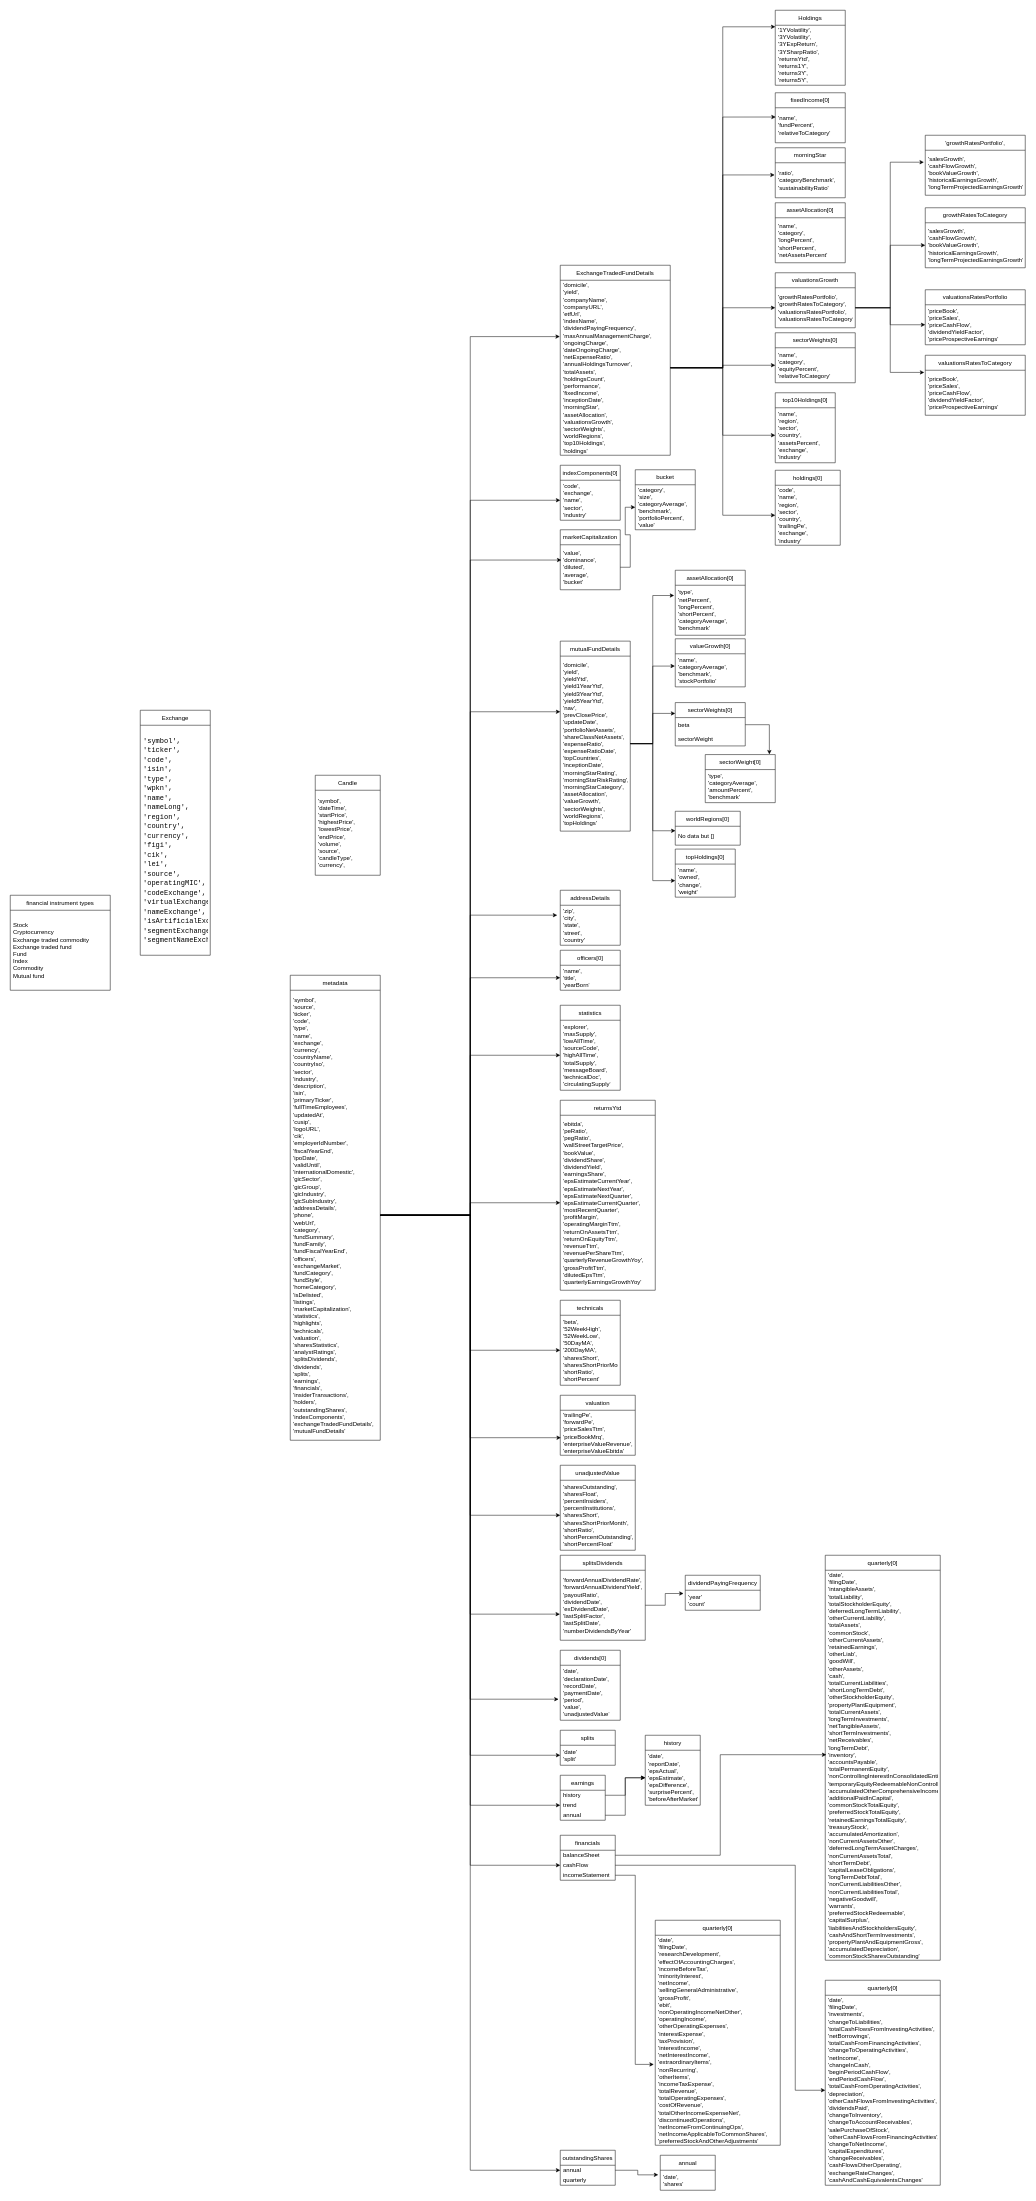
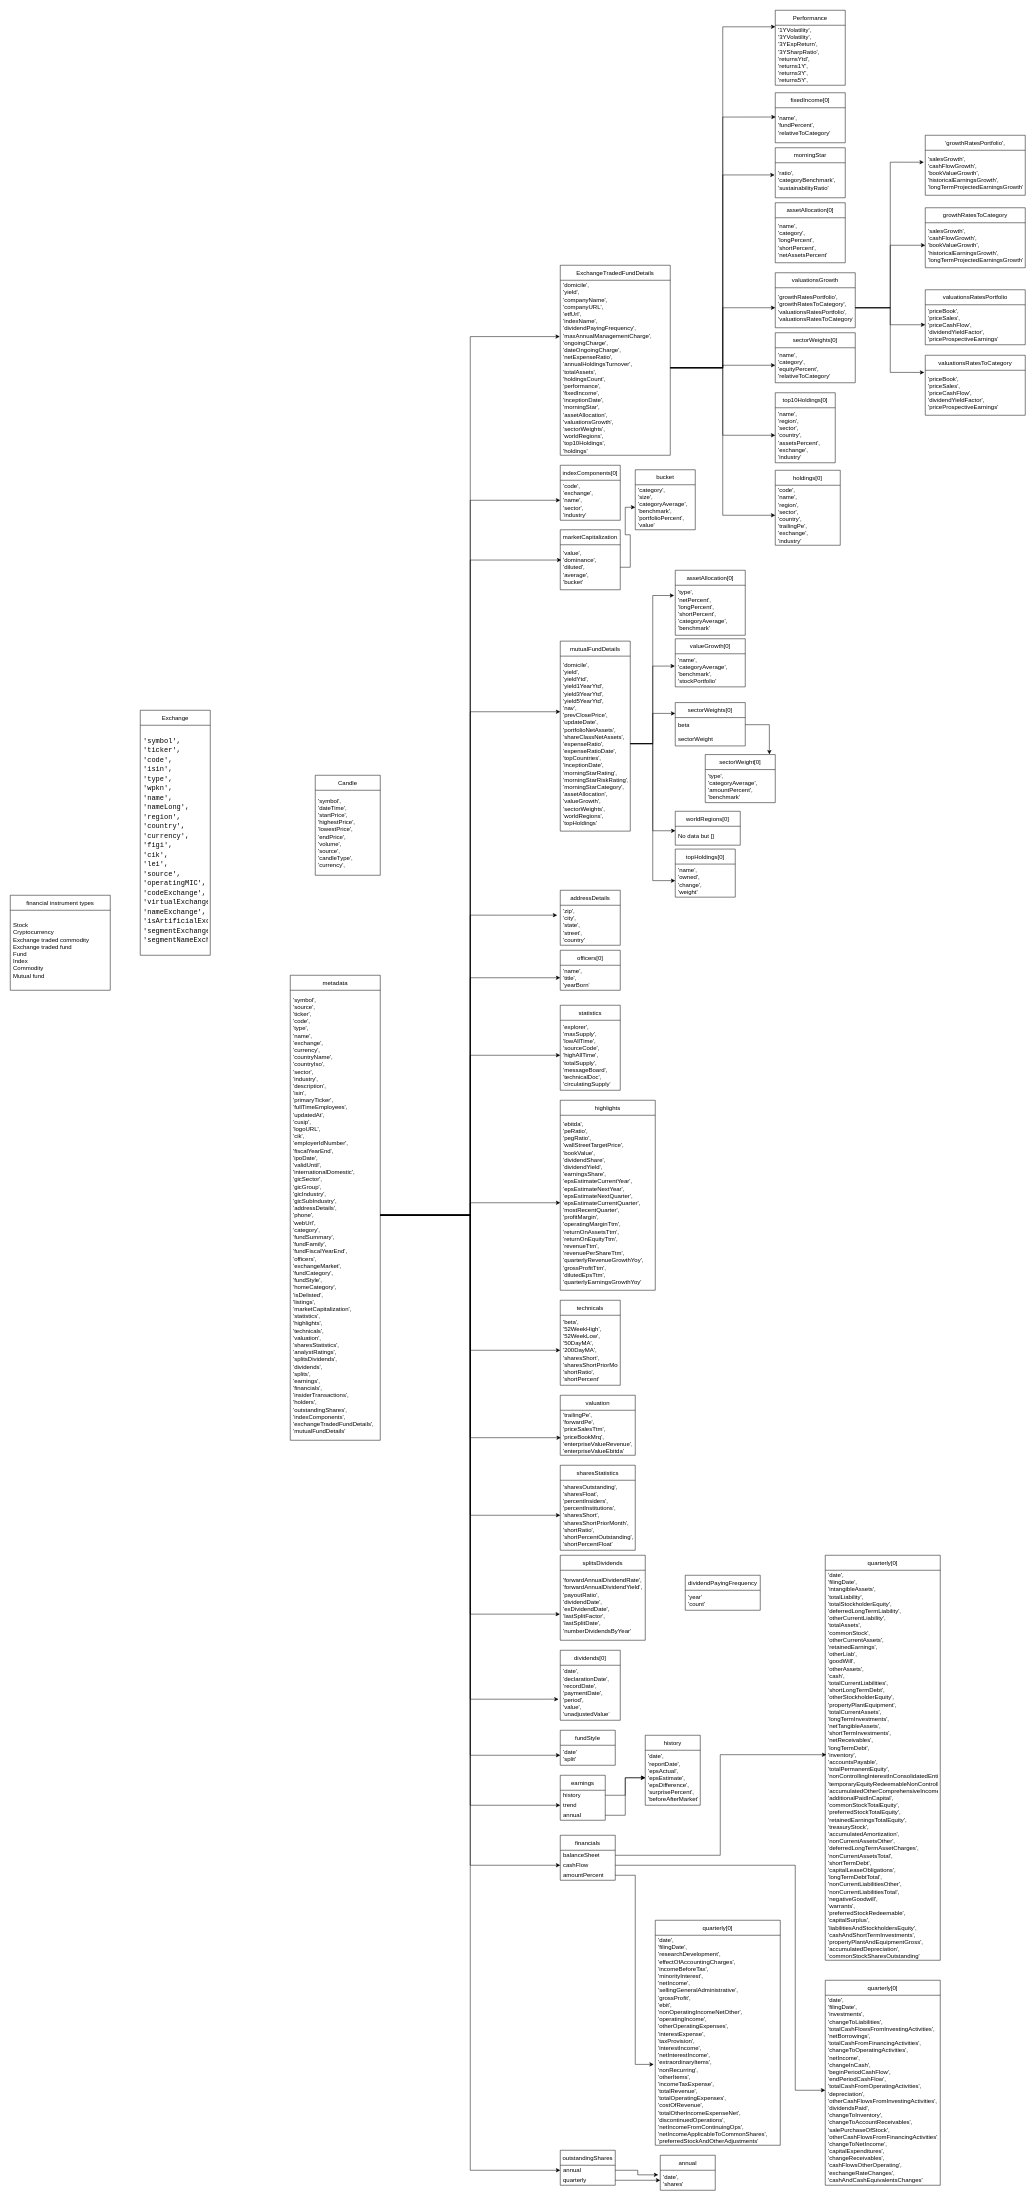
node "Holdings": label "Holdings" -> "Performance"
node "returnsYtd": label "returnsYtd" -> "highlights"
node "unadjustedValue": label "unadjustedValue" -> "sharesStatistics"
edge "'forwardAnnualDividendRate', 'forwardAnnualDividendYield', 'payoutRatio', 'dividendDate', 'exDividendDate', 'lastSplitFactor', 'lastSplitDate', 'numberDividendsByYear'" -> "'year' 'count'": removed
node "splits": label "splits" -> "fundStyle"
node "incomeStatement": label "incomeStatement" -> "amountPercent"
edge "quarterly" -> "'date', 'shares'": added
